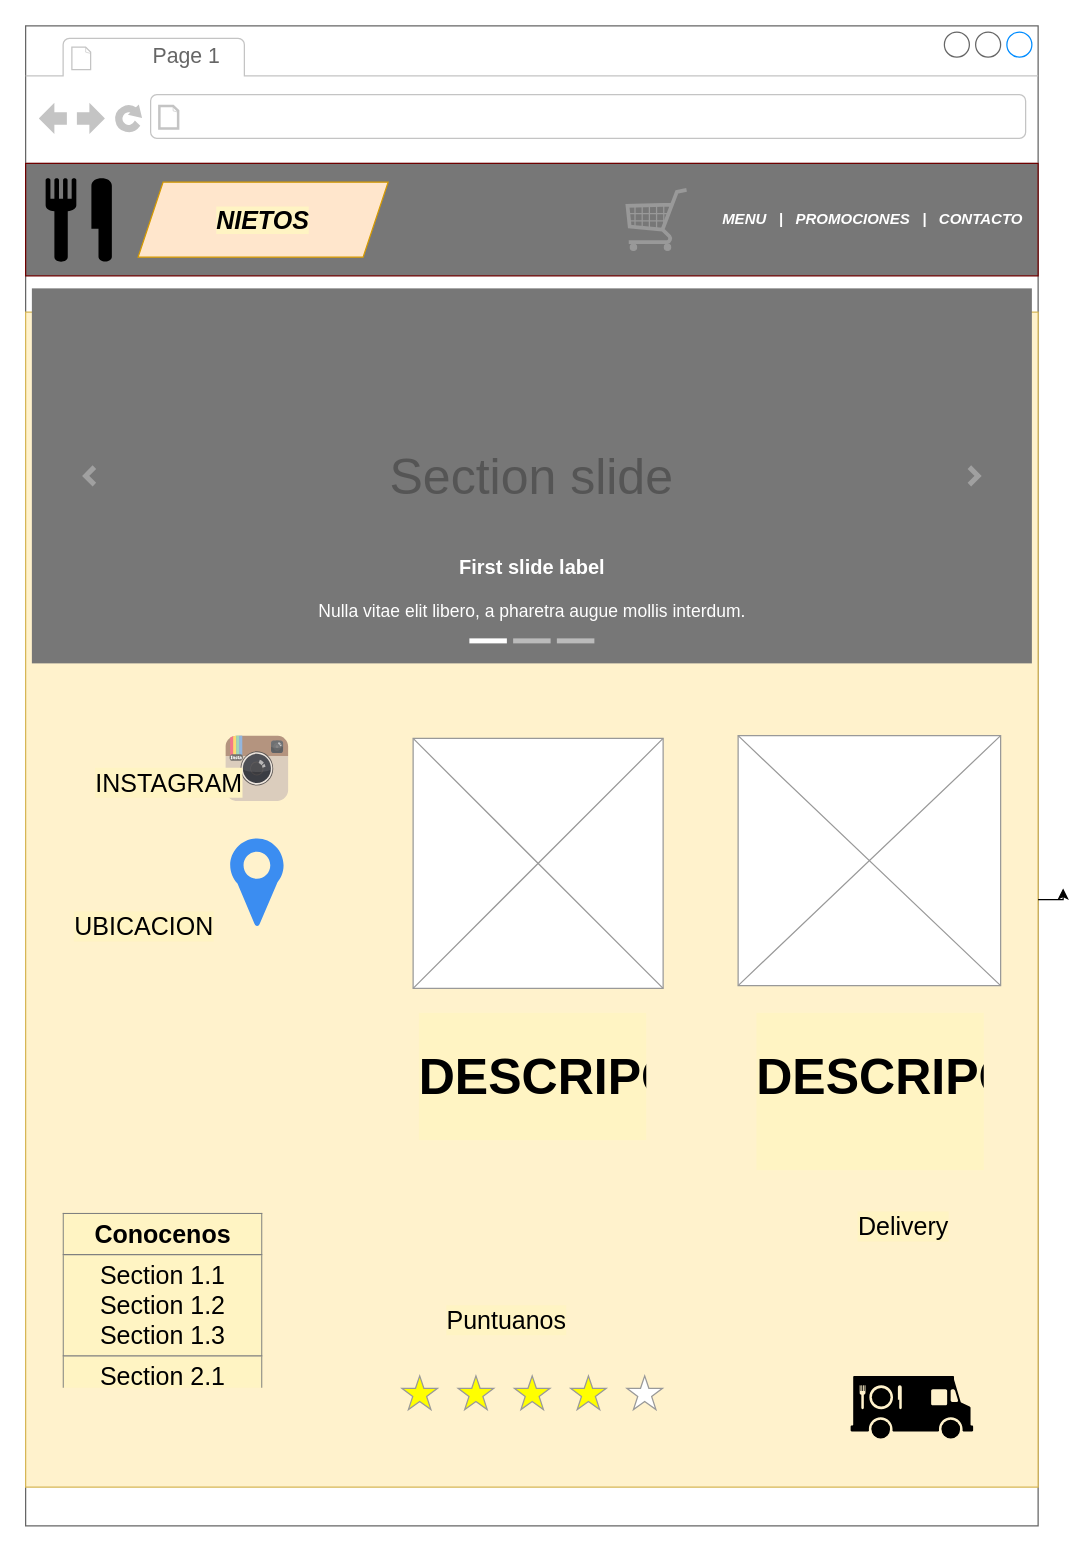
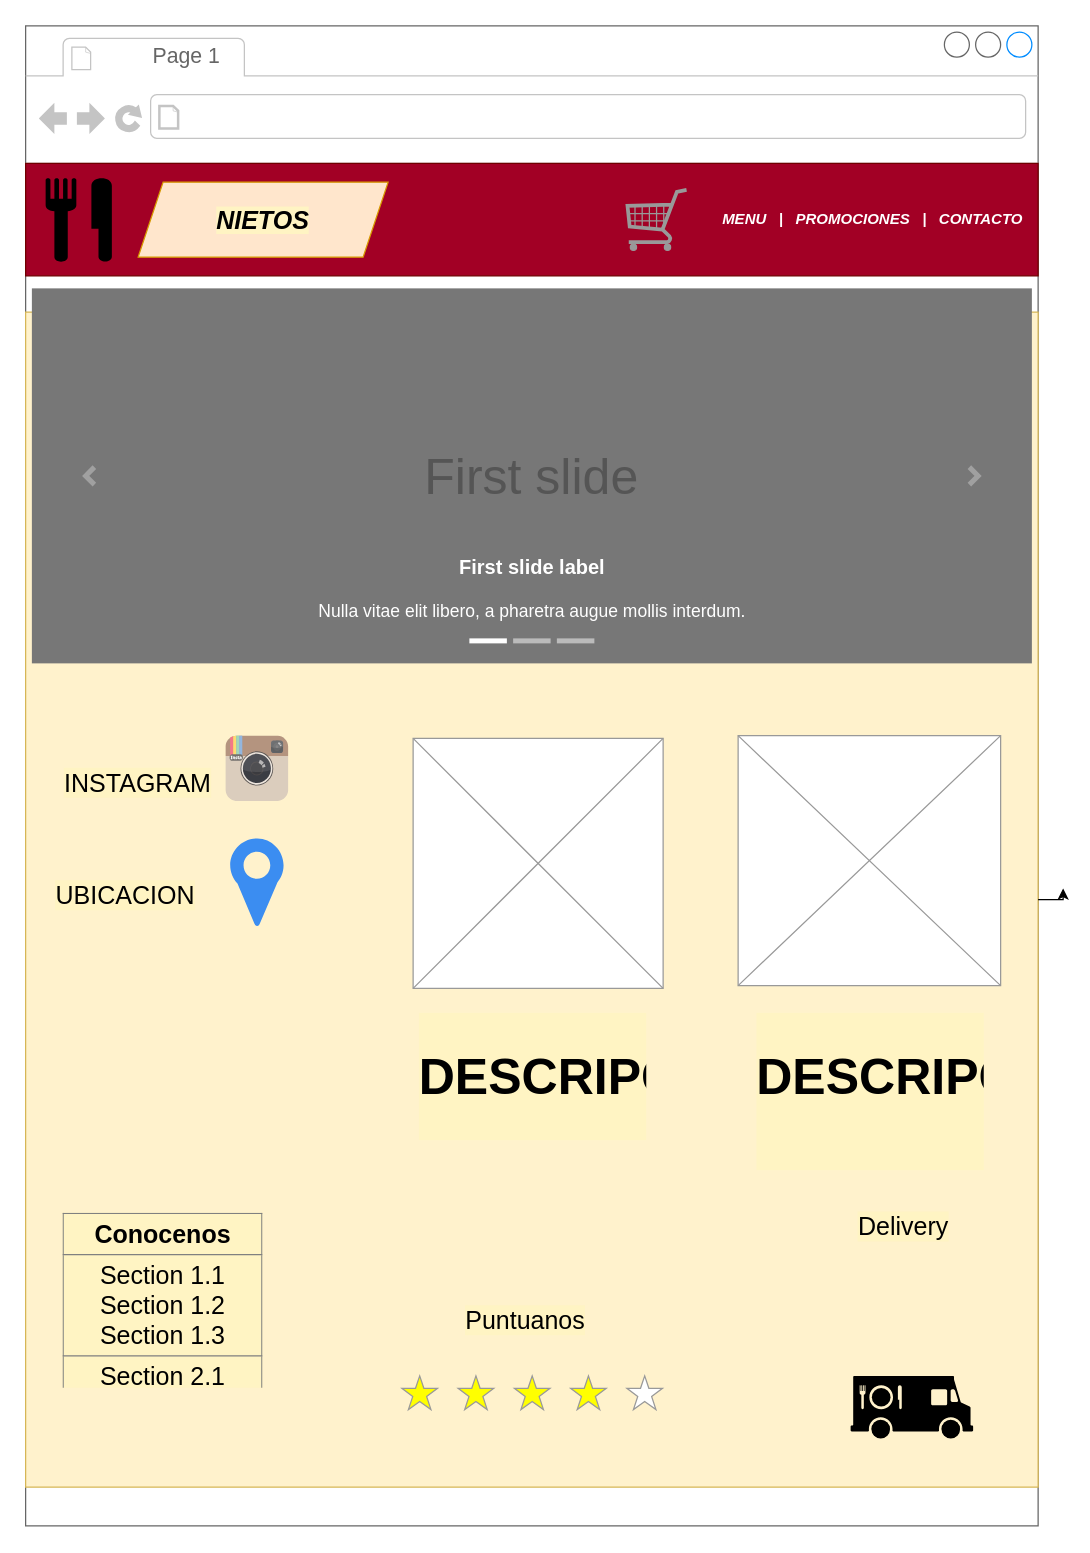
node "MENU | PROMOCIONES | CONTACTO": fillcolor #777777 -> #a20025
node "Section slide": label "Section slide" -> "First slide"
node "INSTAGRAM": moved (169, 782) -> (138, 782)
node "UBICACION": moved (144, 926) -> (126, 894)
node "Puntuanos": moved (507, 1319) -> (526, 1319)
